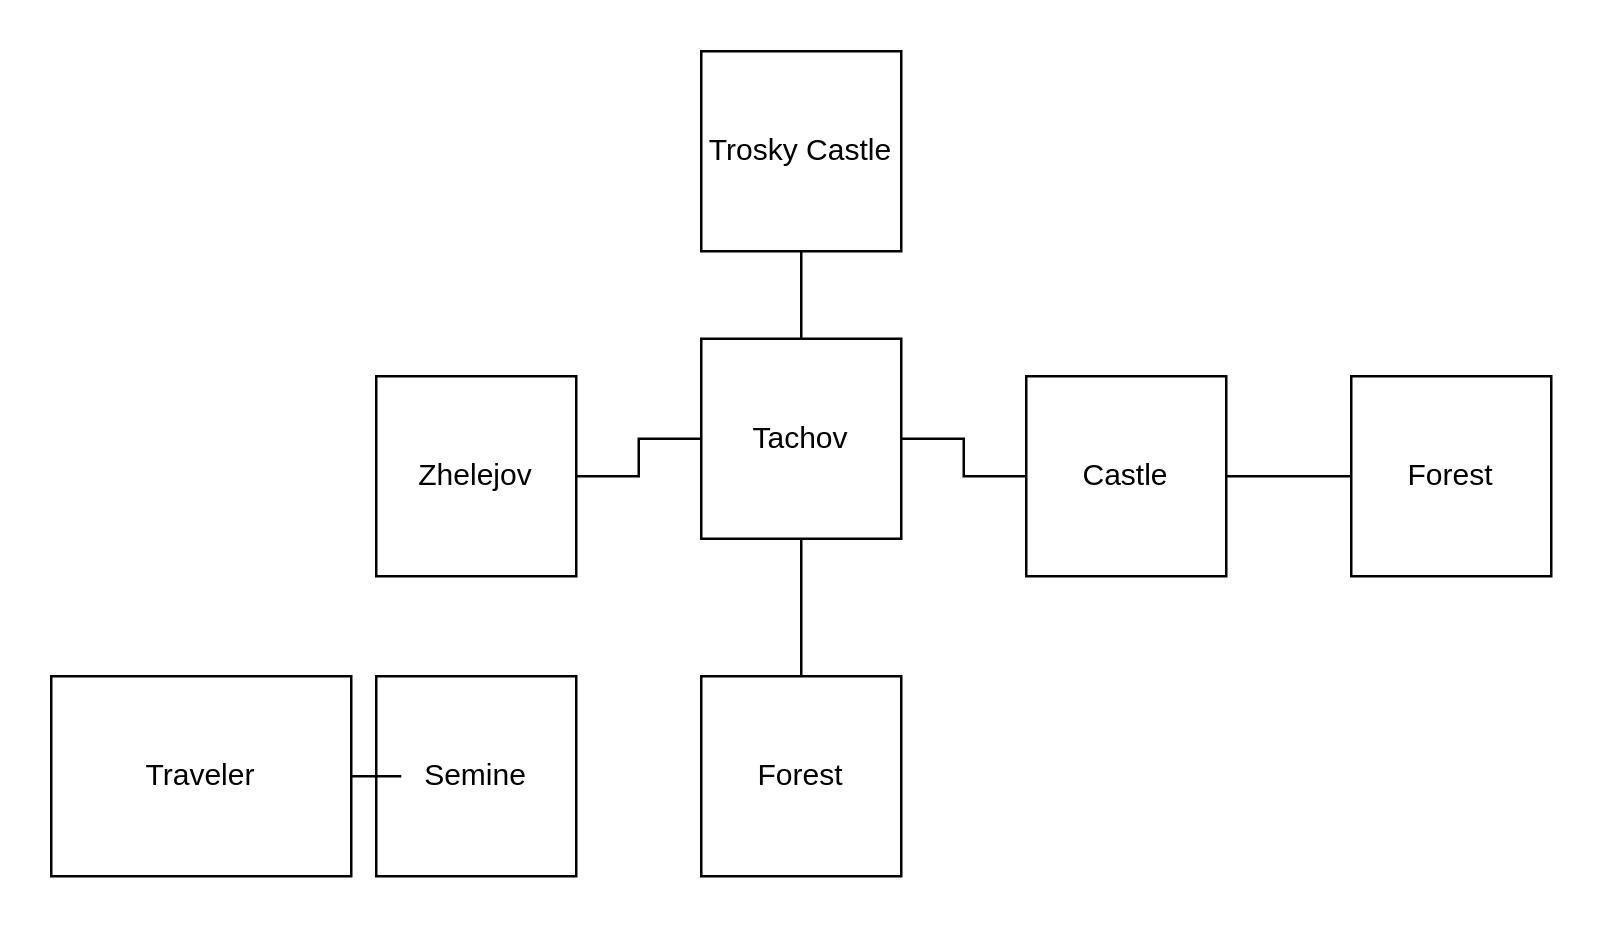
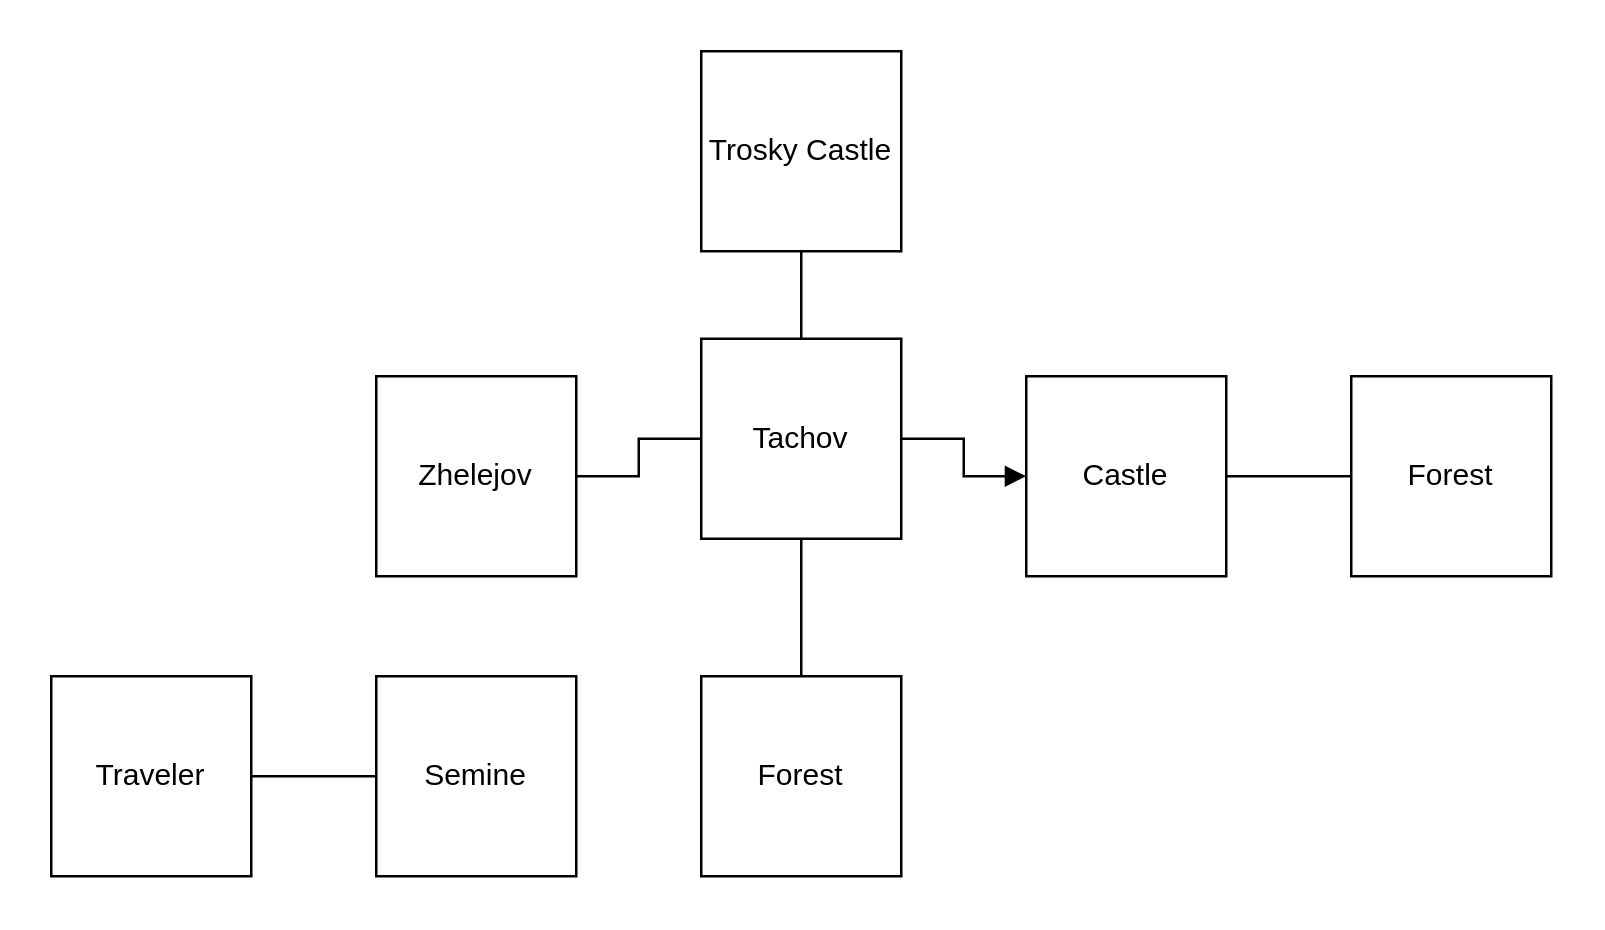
edge "Tachov" -- "Castle": arrowhead none -> block
node "Traveler": size 300x200 -> 200x200
